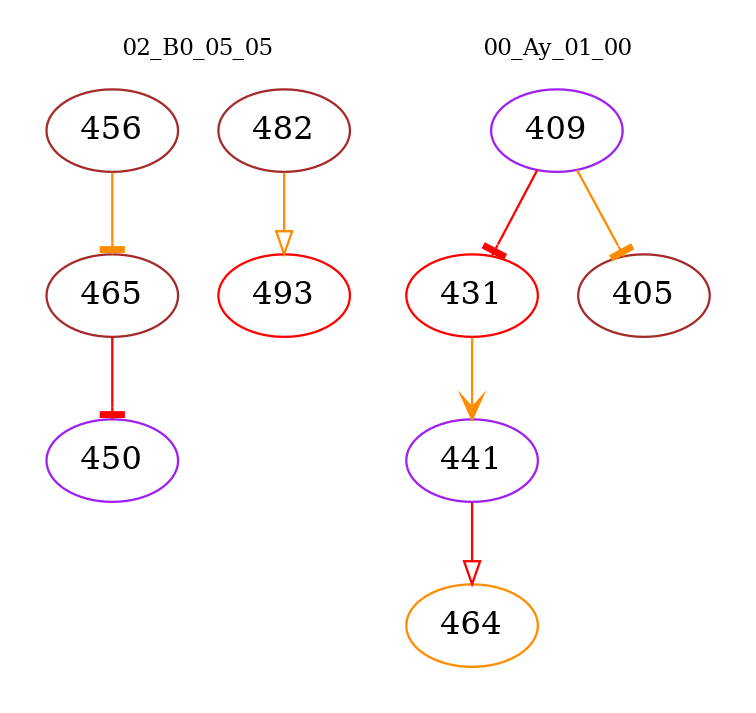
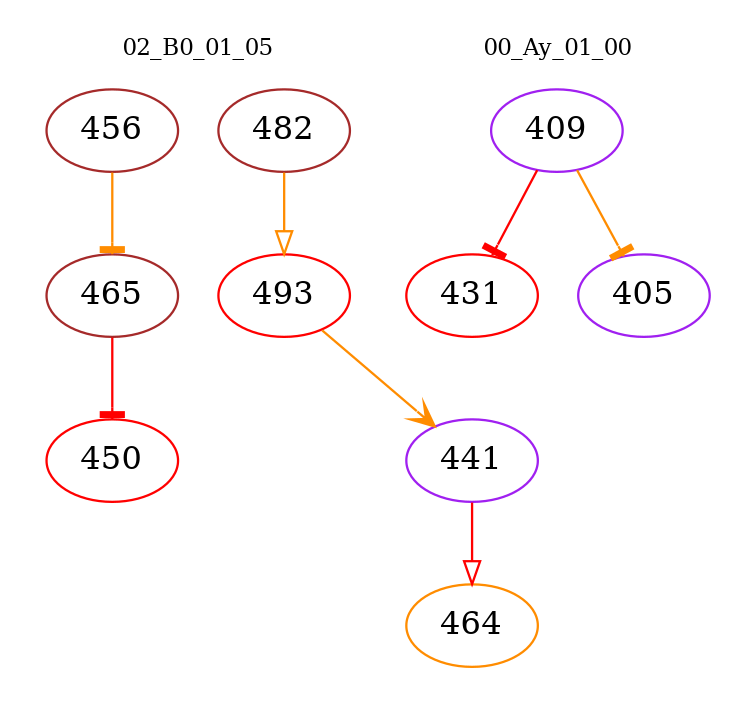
cluster "02_B0_05_05": label "02_B0_05_05" -> "02_B0_01_05"
node "405": color brown -> purple
edge "431" -> "441": now "493" -> "441"
node "450": color purple -> red
